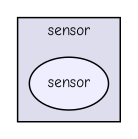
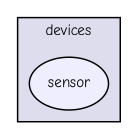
cluster "sensor": label "sensor" -> "devices"
